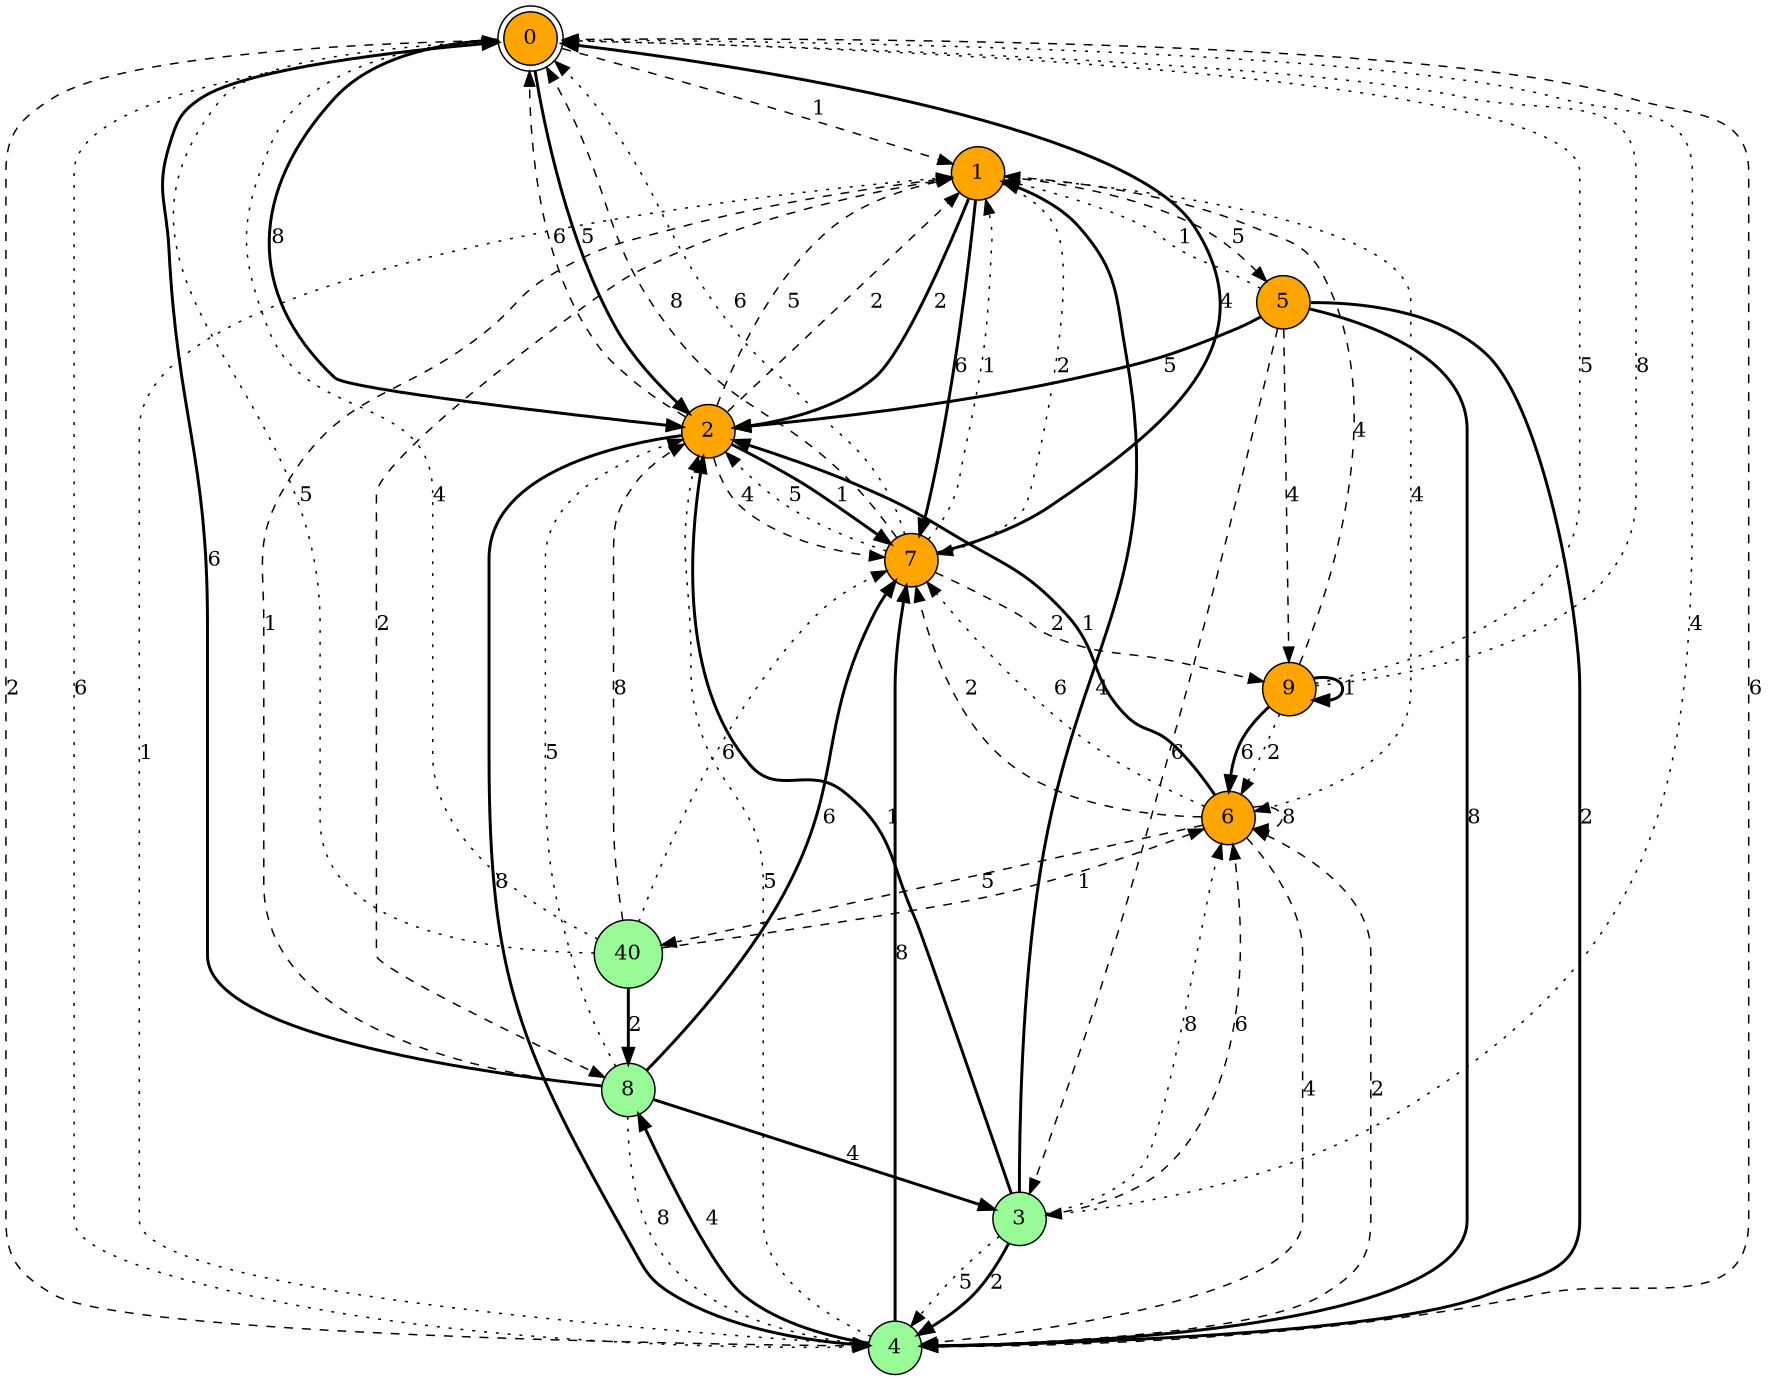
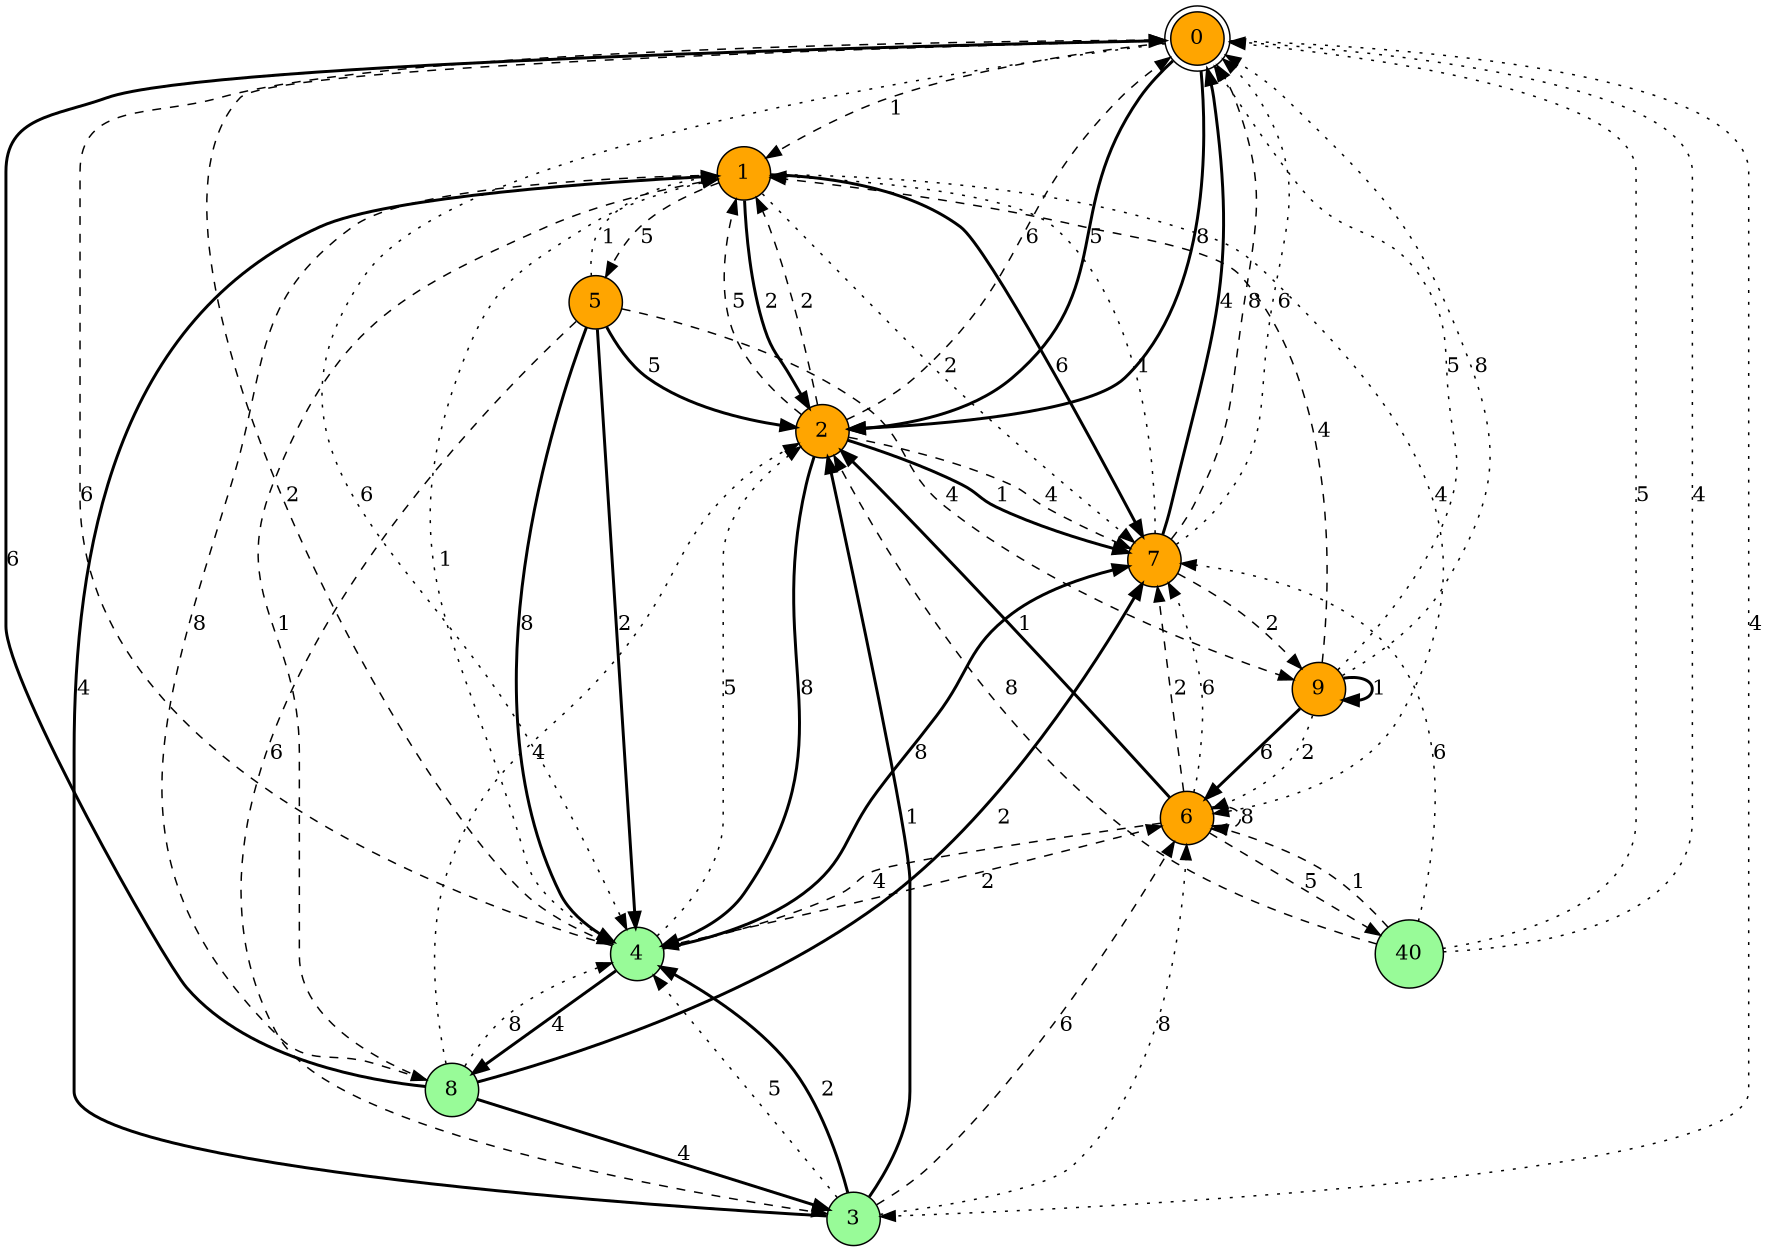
edge "7" -> "2": removed, label "5"
edge "1" -> "8": label "2" -> "8"
edge "8" -> "2": label "5" -> "4"
edge "8" -> "7": label "6" -> "2"
edge "40" -> "8": removed, label "2"
